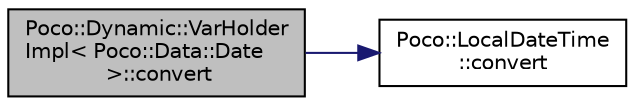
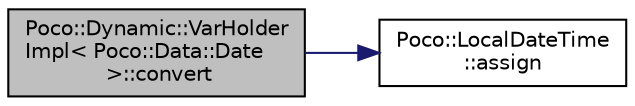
node "Poco::LocalDateTime ::convert": label "Poco::LocalDateTime ::convert" -> "Poco::LocalDateTime ::assign"
